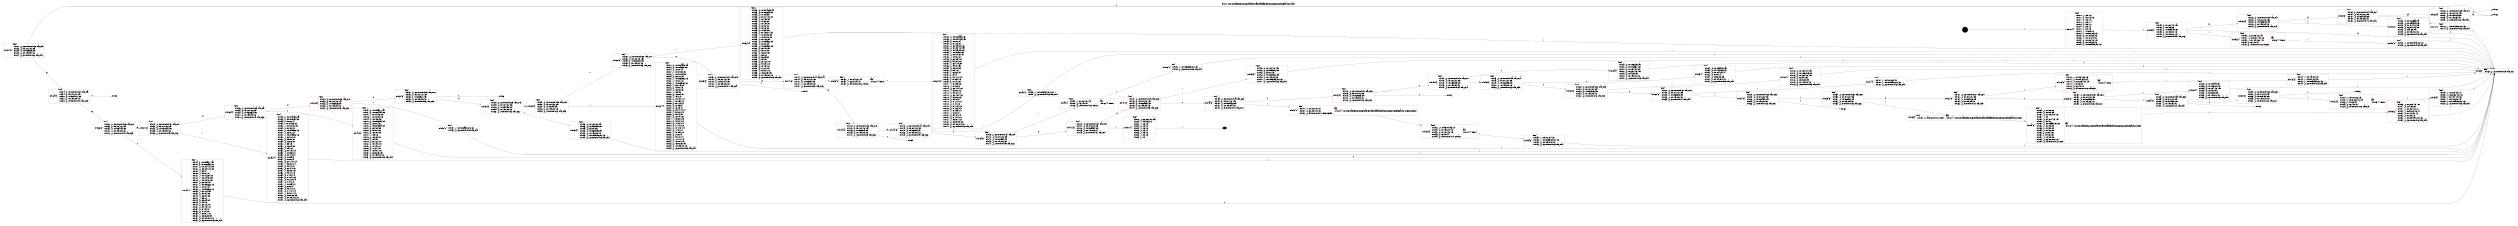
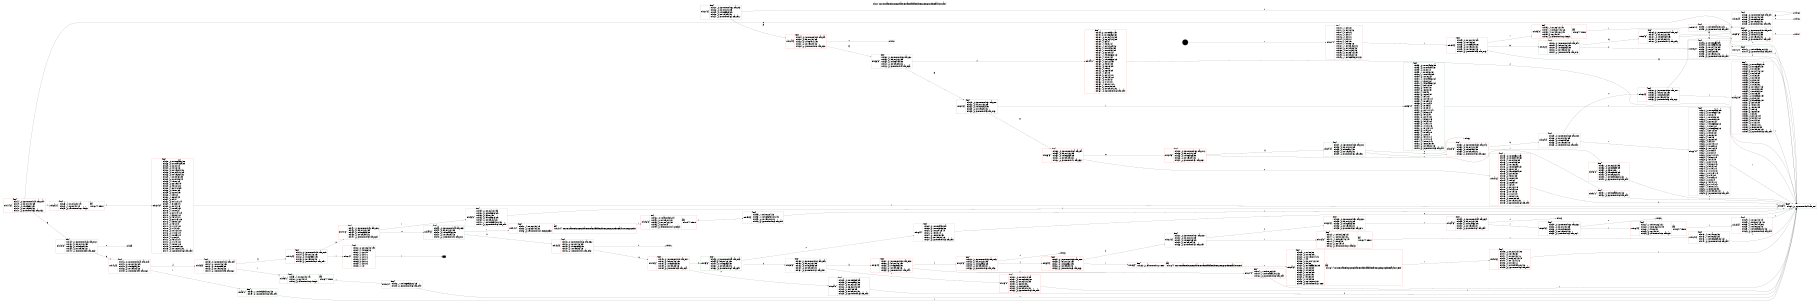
edge "0x4013fb [25]" -> "0x401414 [25]": reversed
node "0x4015e0 [27]": removed
